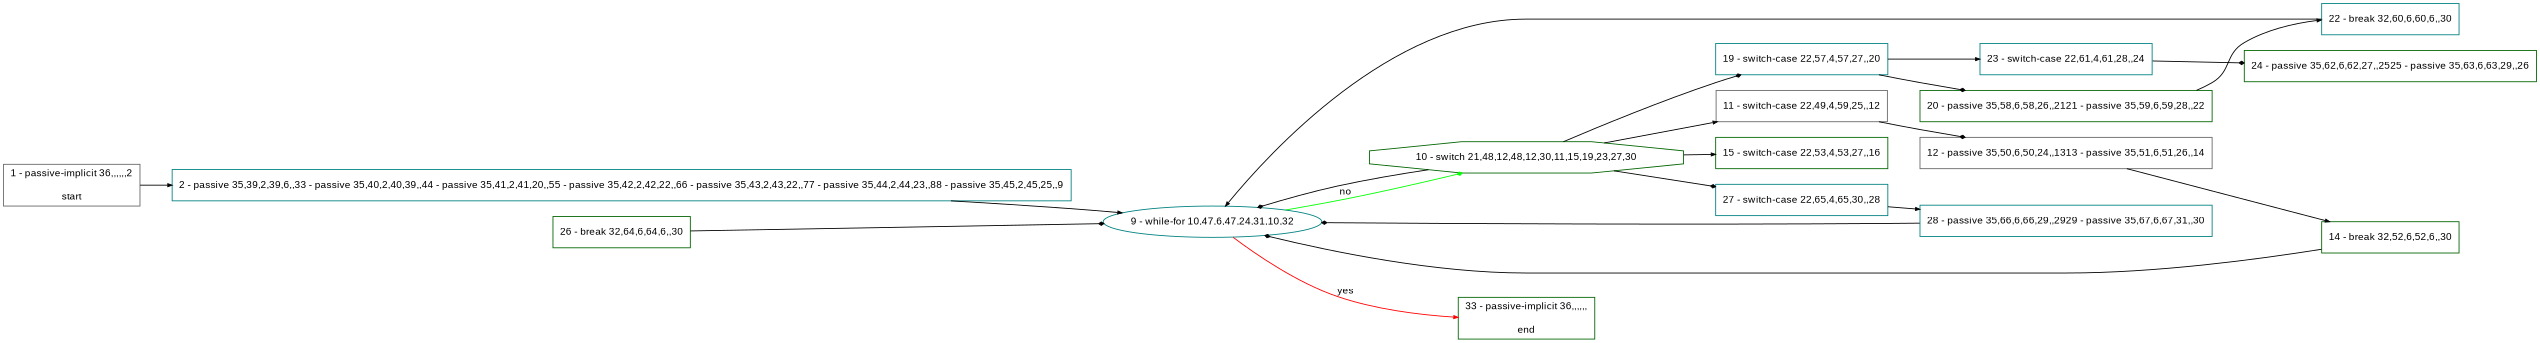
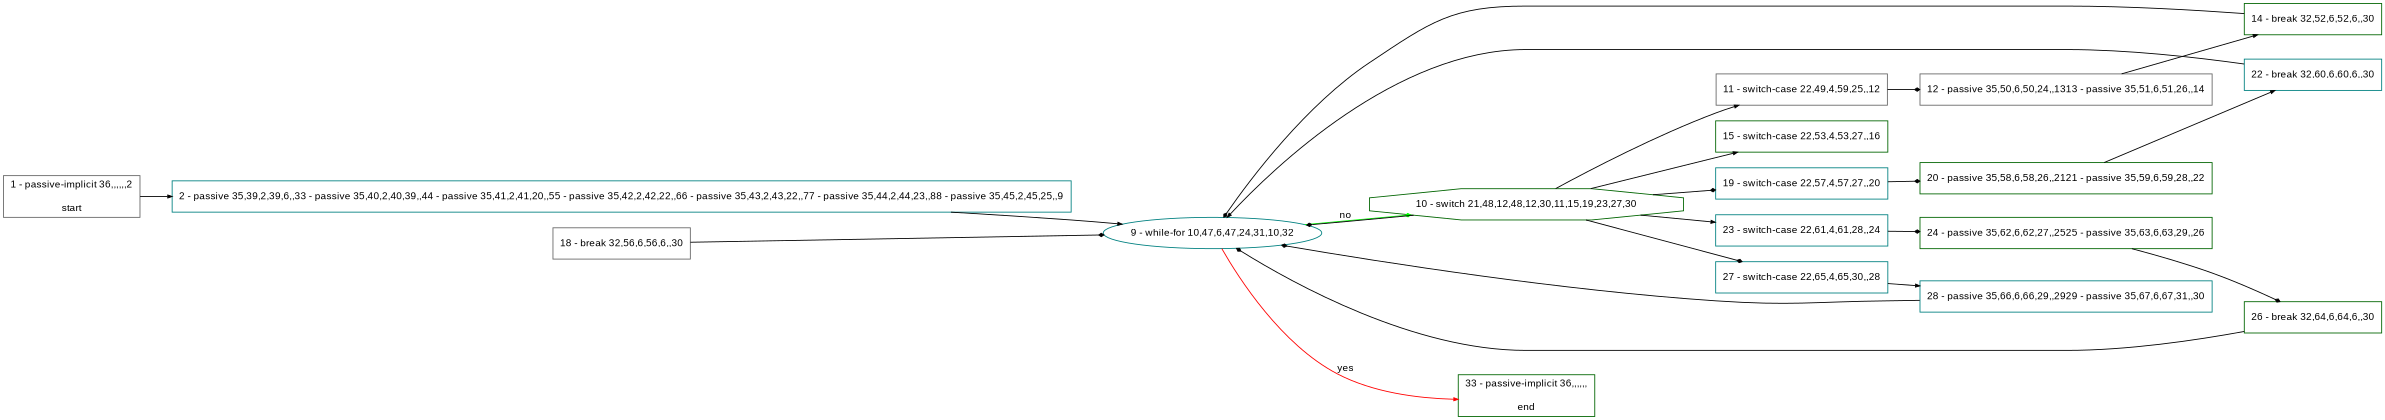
edge "19 - switch-case 22,57,4,57,27,,20" -> "23 - switch-case 22,61,4,61,28,,24": now "10 - switch 21,48,12,48,12,30,11,15,19,23,27,30" -> "23 - switch-case 22,61,4,61,28,,24"
node "18 - break 32,56,6,56,6,,30": added
edge "24 - passive 35,62,6,62,27,,2525 - passive 35,63,6,63,29,,26" -> "26 - break 32,64,6,64,6,,30": added
